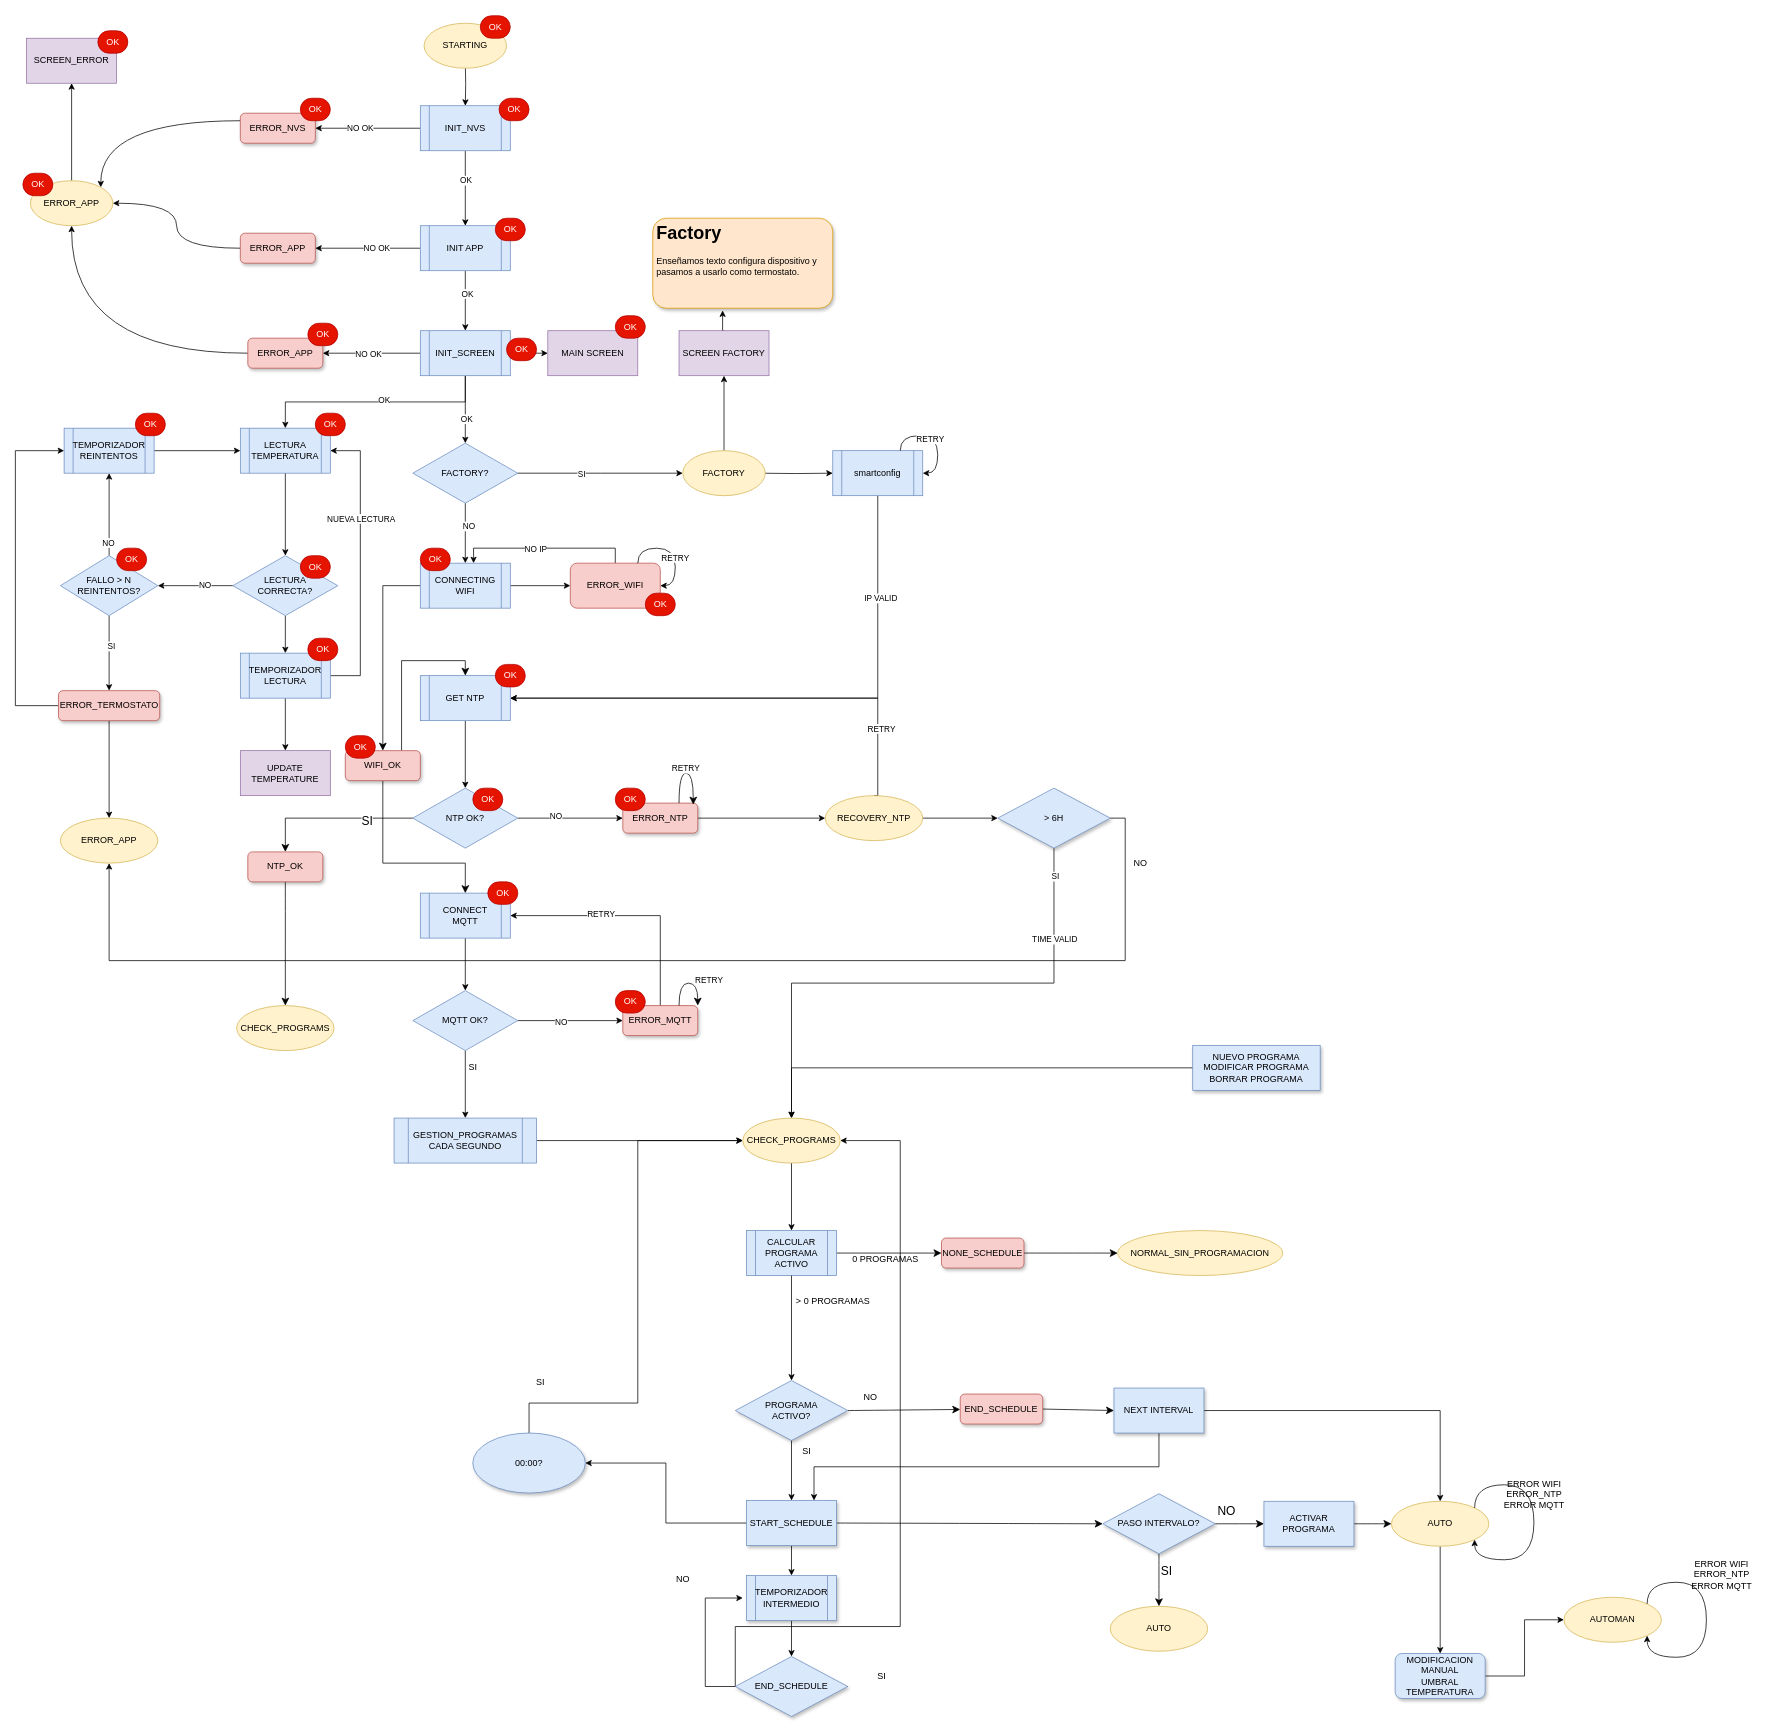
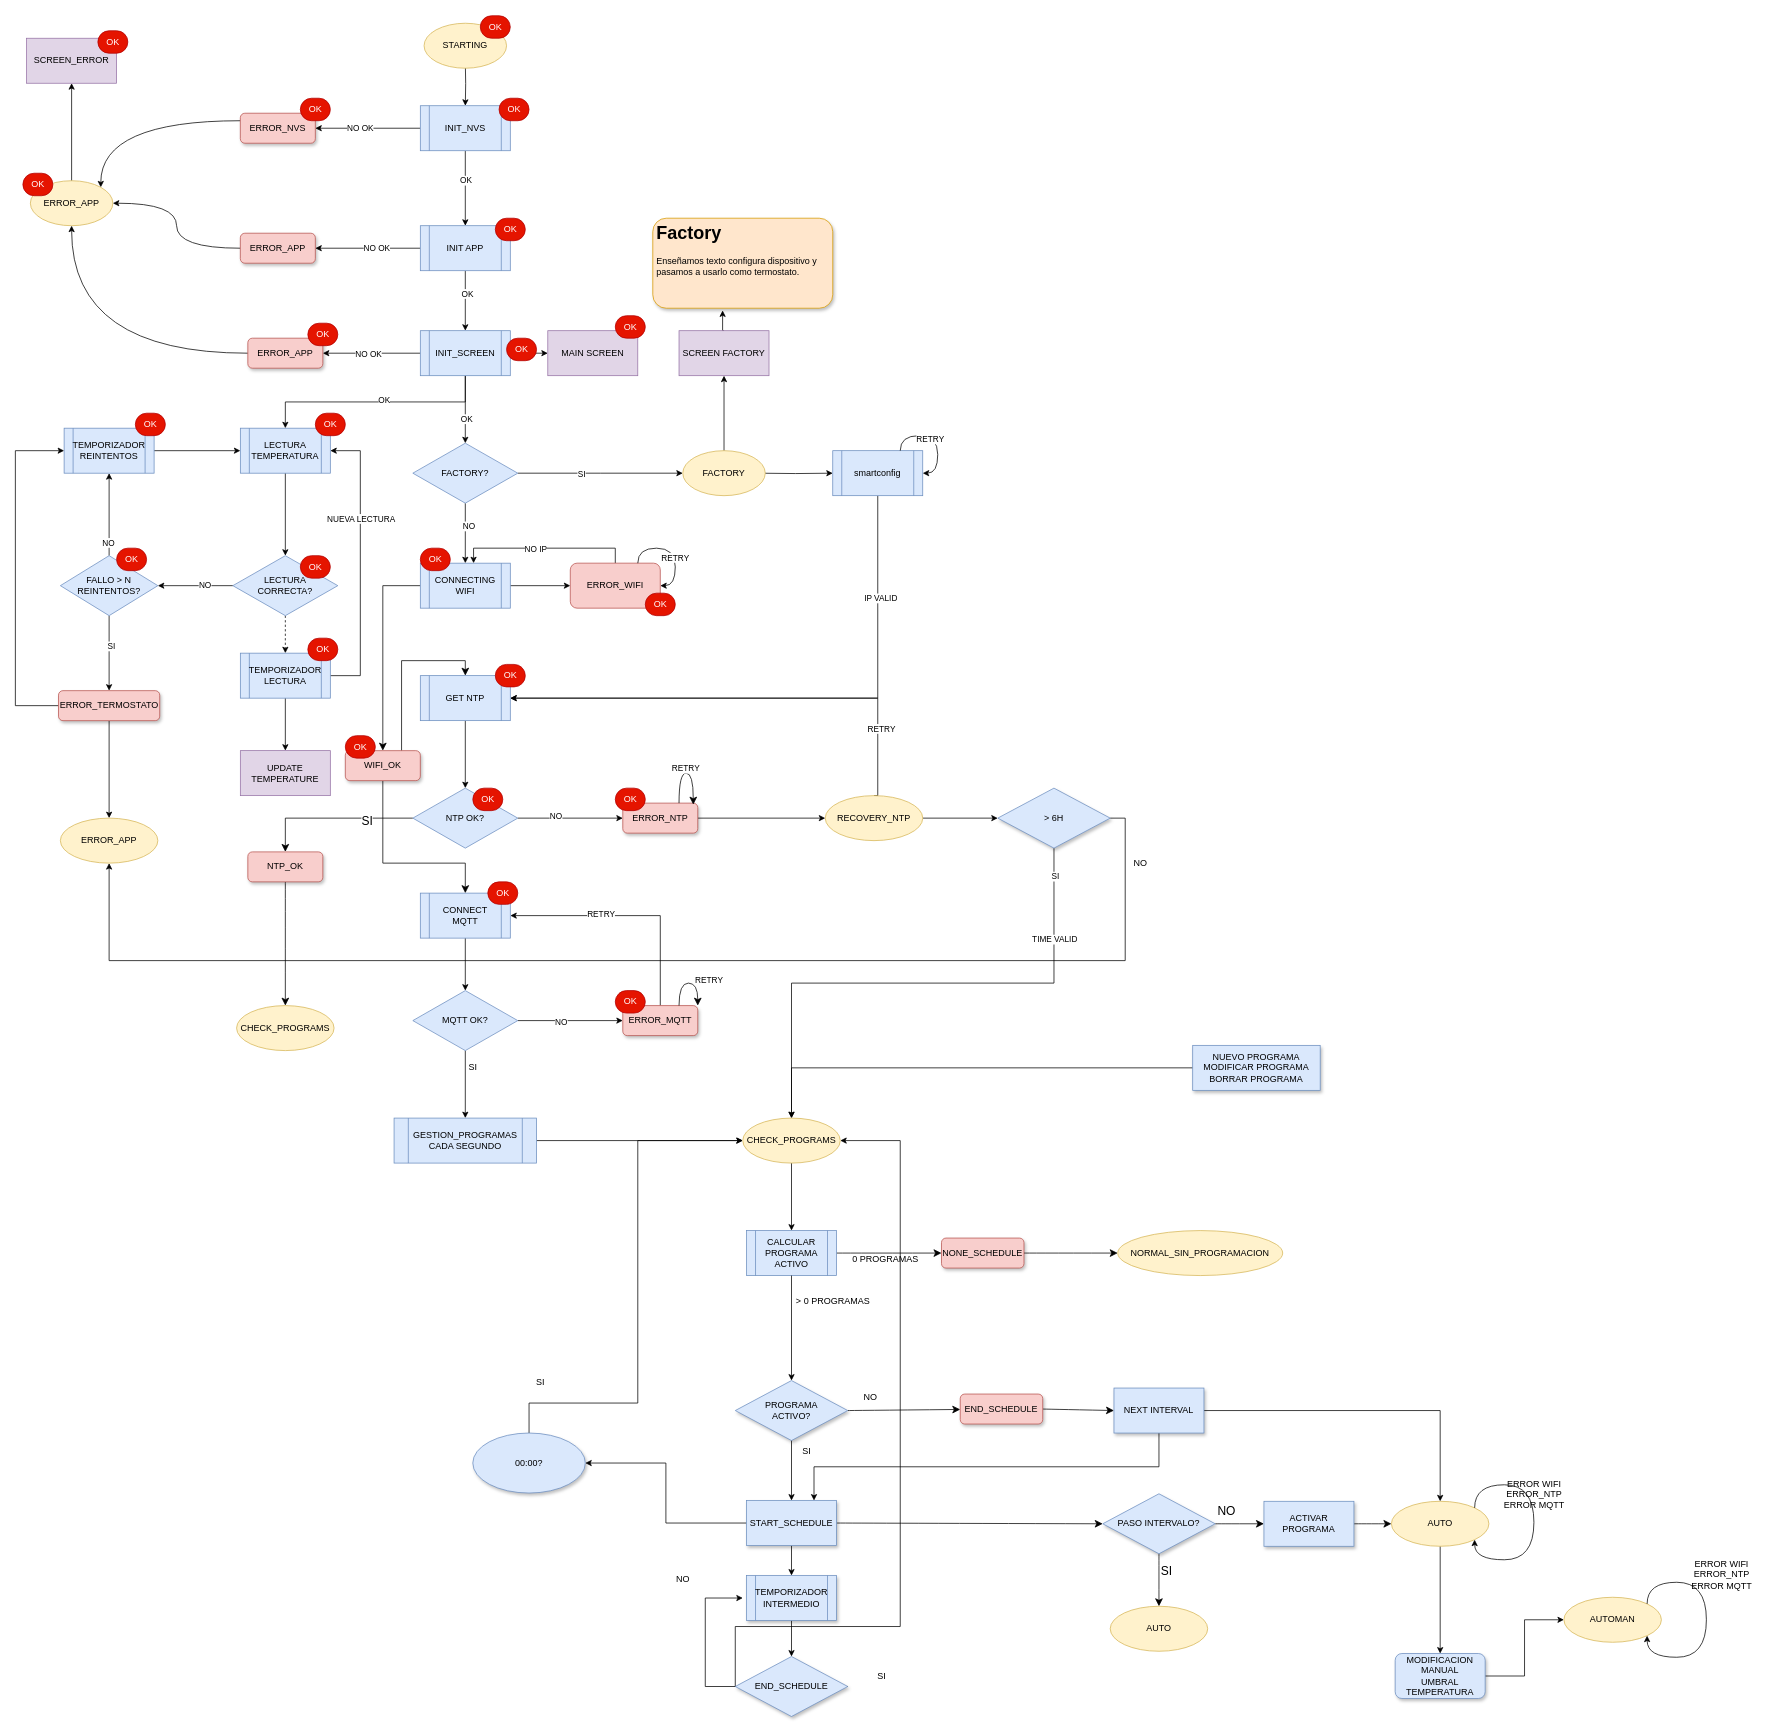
edge "LECTURA CORRECTA?" -> "TEMPORIZADOR LECTURA": style solid -> dashed
